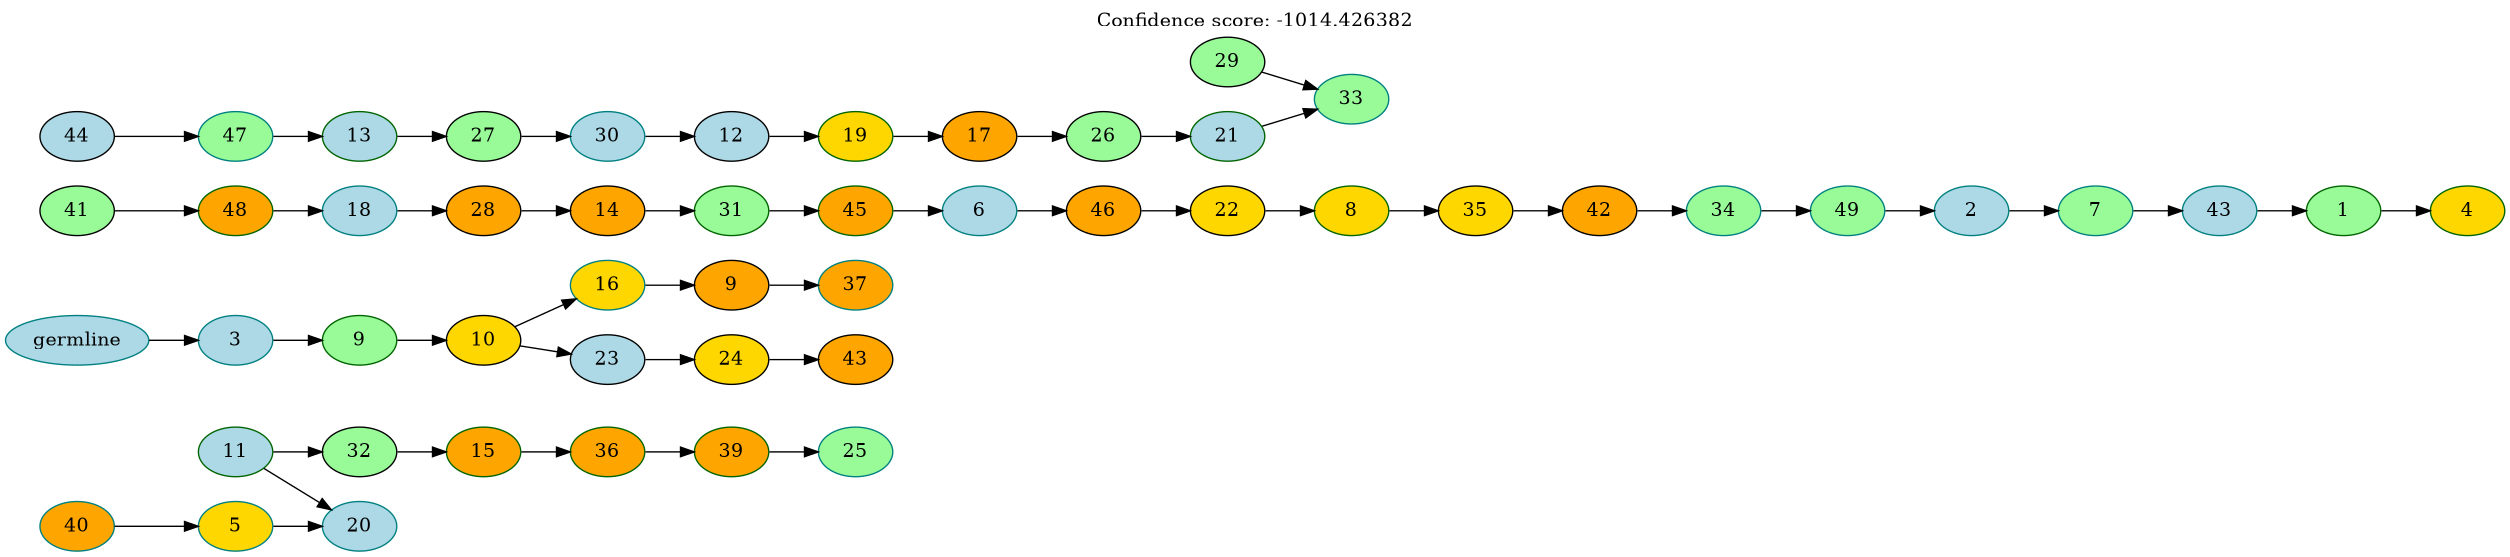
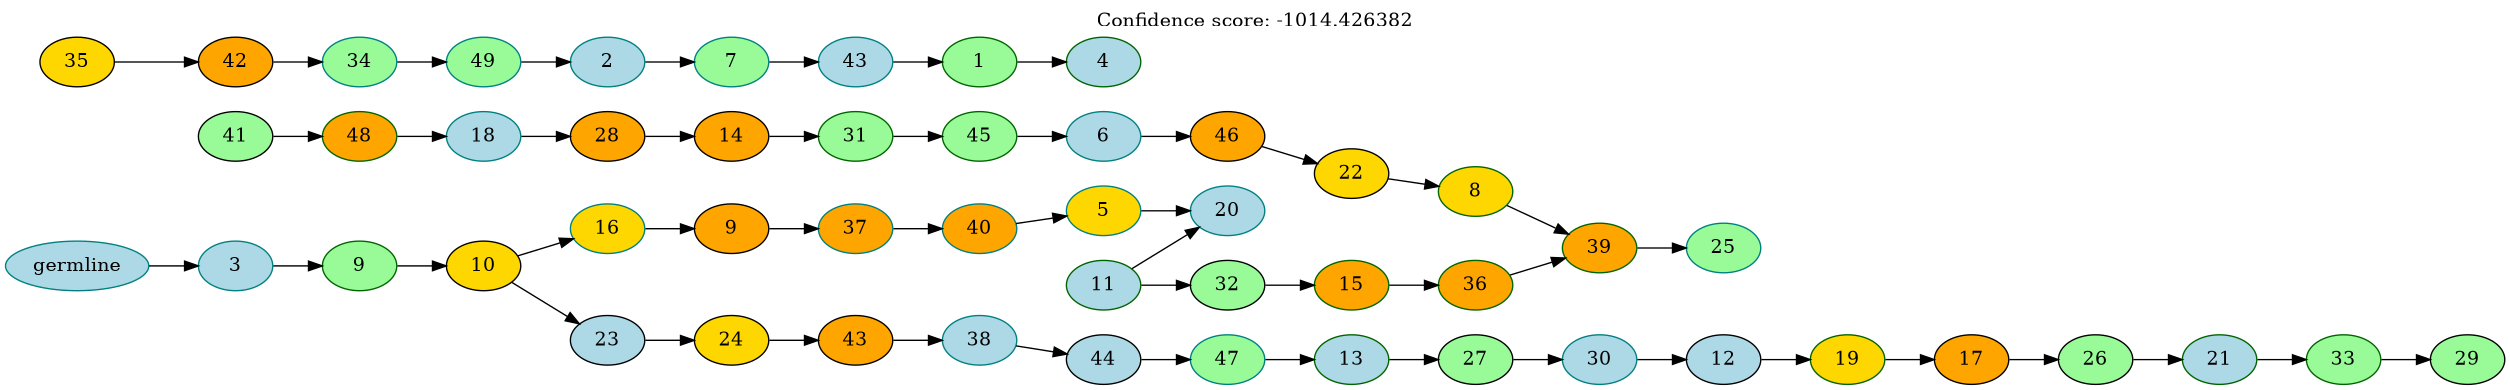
edge "29" -> "33": reversed
node "33": color teal -> darkgreen
node "45": fillcolor orange -> palegreen
edge "8" -> "35": now "8" -> "39"
node "4": fillcolor gold -> lightblue
edge "37" -> "40": added
node "38": added
